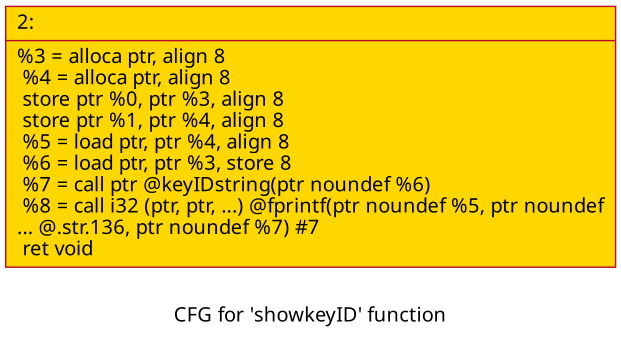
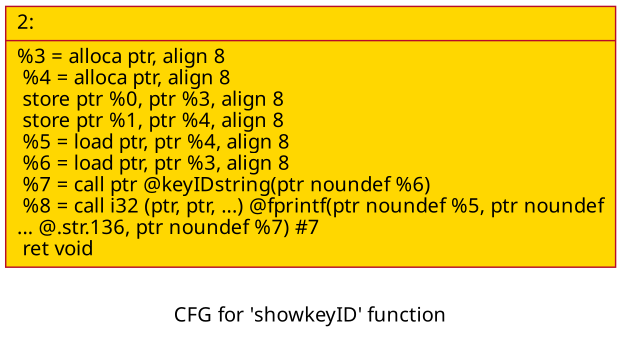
node "2:": text "%6 = load ptr, ptr %3, store 8" -> "%6 = load ptr, ptr %3, align 8"
